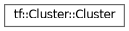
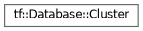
node "tf::Cluster::Cluster": label "tf::Cluster::Cluster" -> "tf::Database::Cluster"
